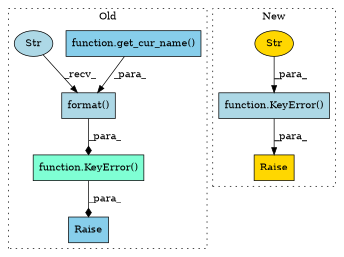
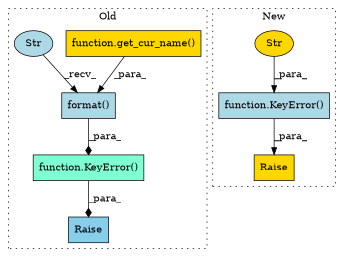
node "function.get_cur_name()": fillcolor skyblue -> gold
